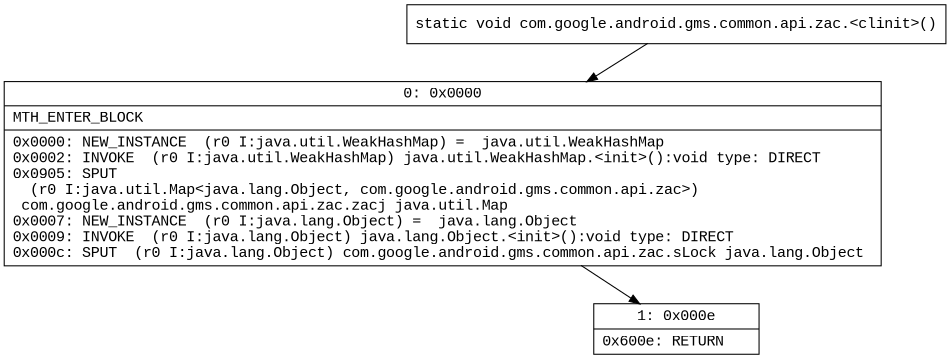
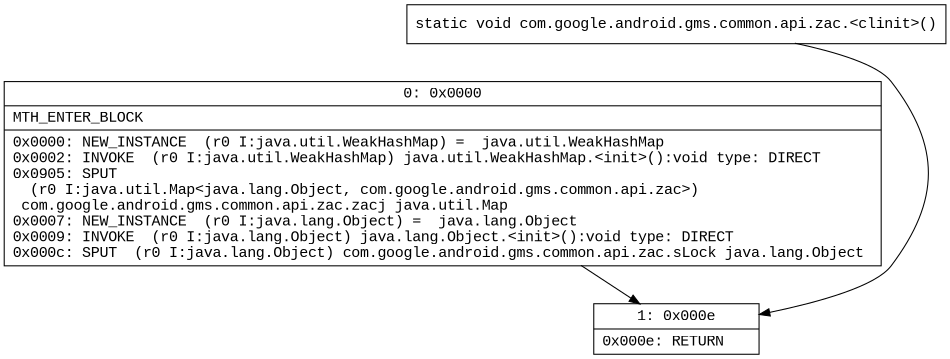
edge "static void com.google.android.gms.common.api.zac.<clinit>()" -> "0: 0x0000": now "static void com.google.android.gms.common.api.zac.<clinit>()" -> "1: 0x000e"
node "1: 0x000e": text "0x600e: RETURN" -> "0x000e: RETURN"
